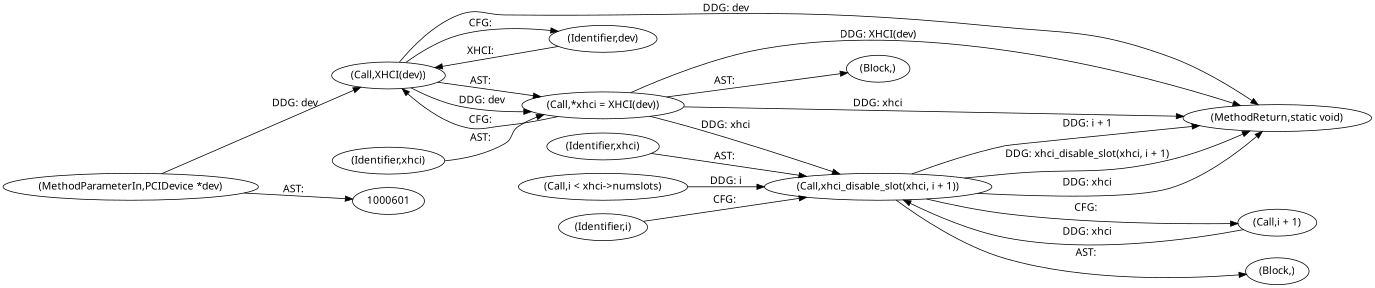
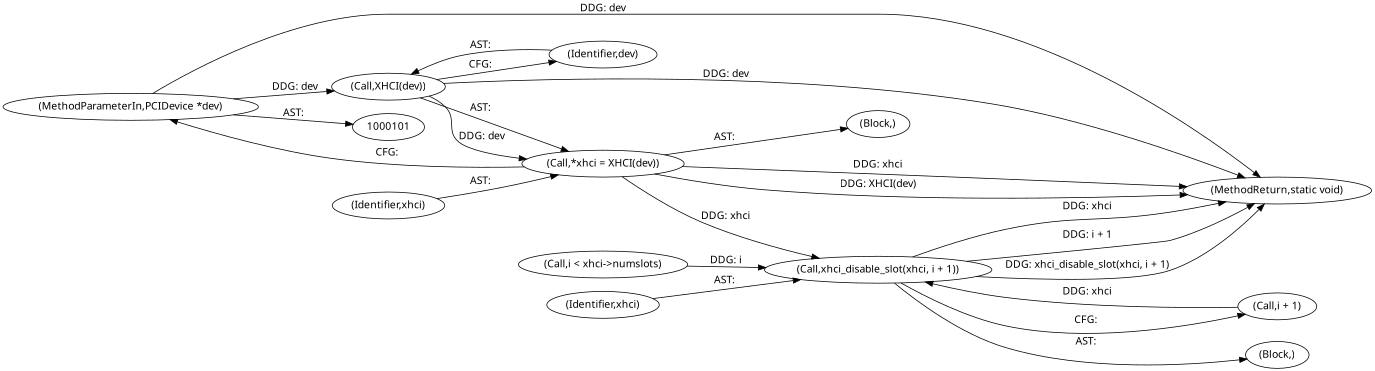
edge "(MethodParameterIn,PCIDevice *dev)" -> "(MethodReturn,static void)": added, label "DDG: dev"
edge "(Identifier,dev)" -> "(Call,XHCI(dev))": label "XHCI: " -> "AST: "
edge "(Call,*xhci = XHCI(dev))" -> "(Call,XHCI(dev))": now "(Call,*xhci = XHCI(dev))" -> "(MethodParameterIn,PCIDevice *dev)"
node "1000601": label "1000601" -> "1000101"
node "(Identifier,i)": removed
